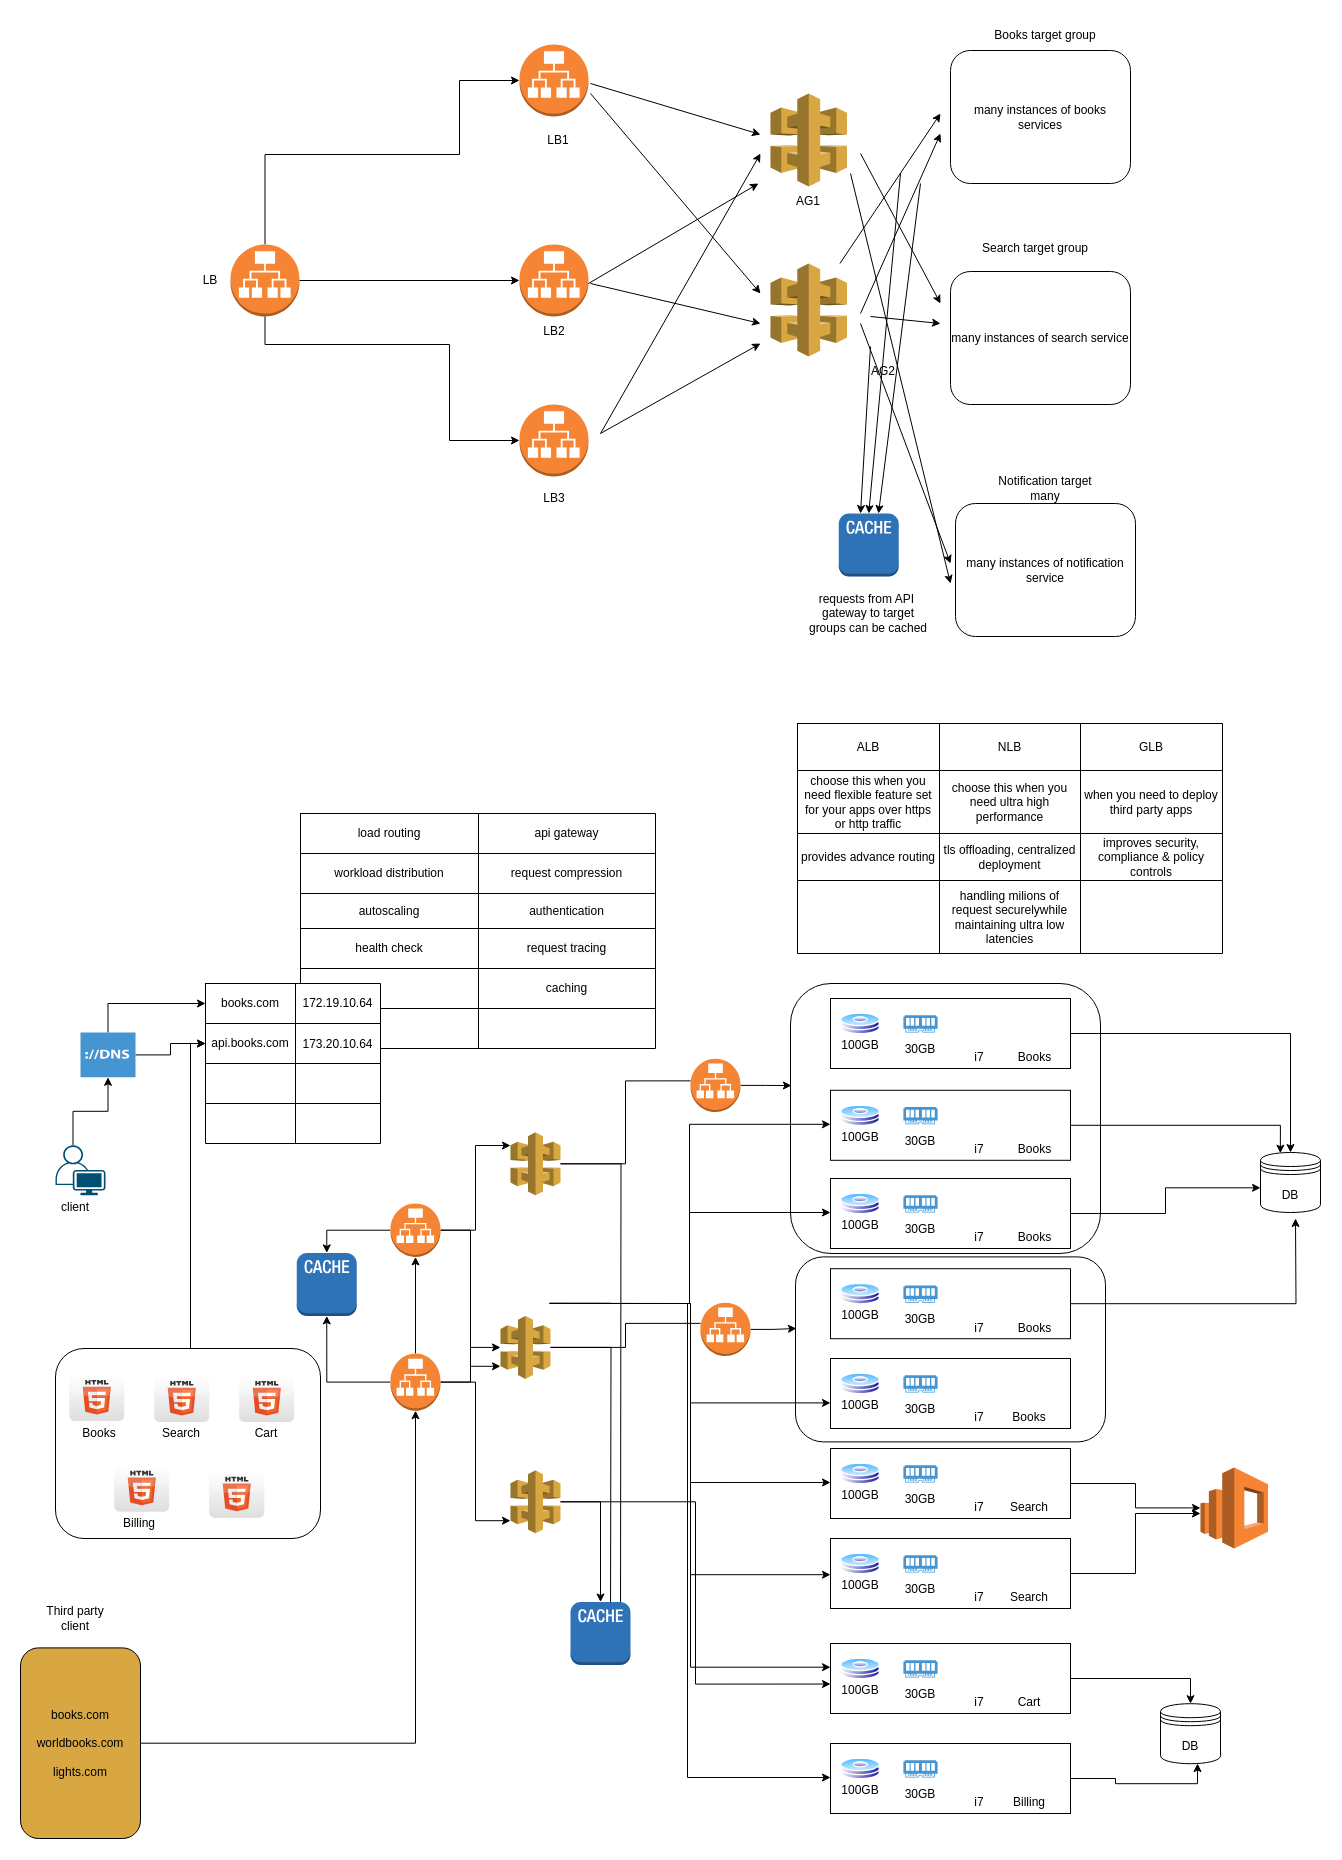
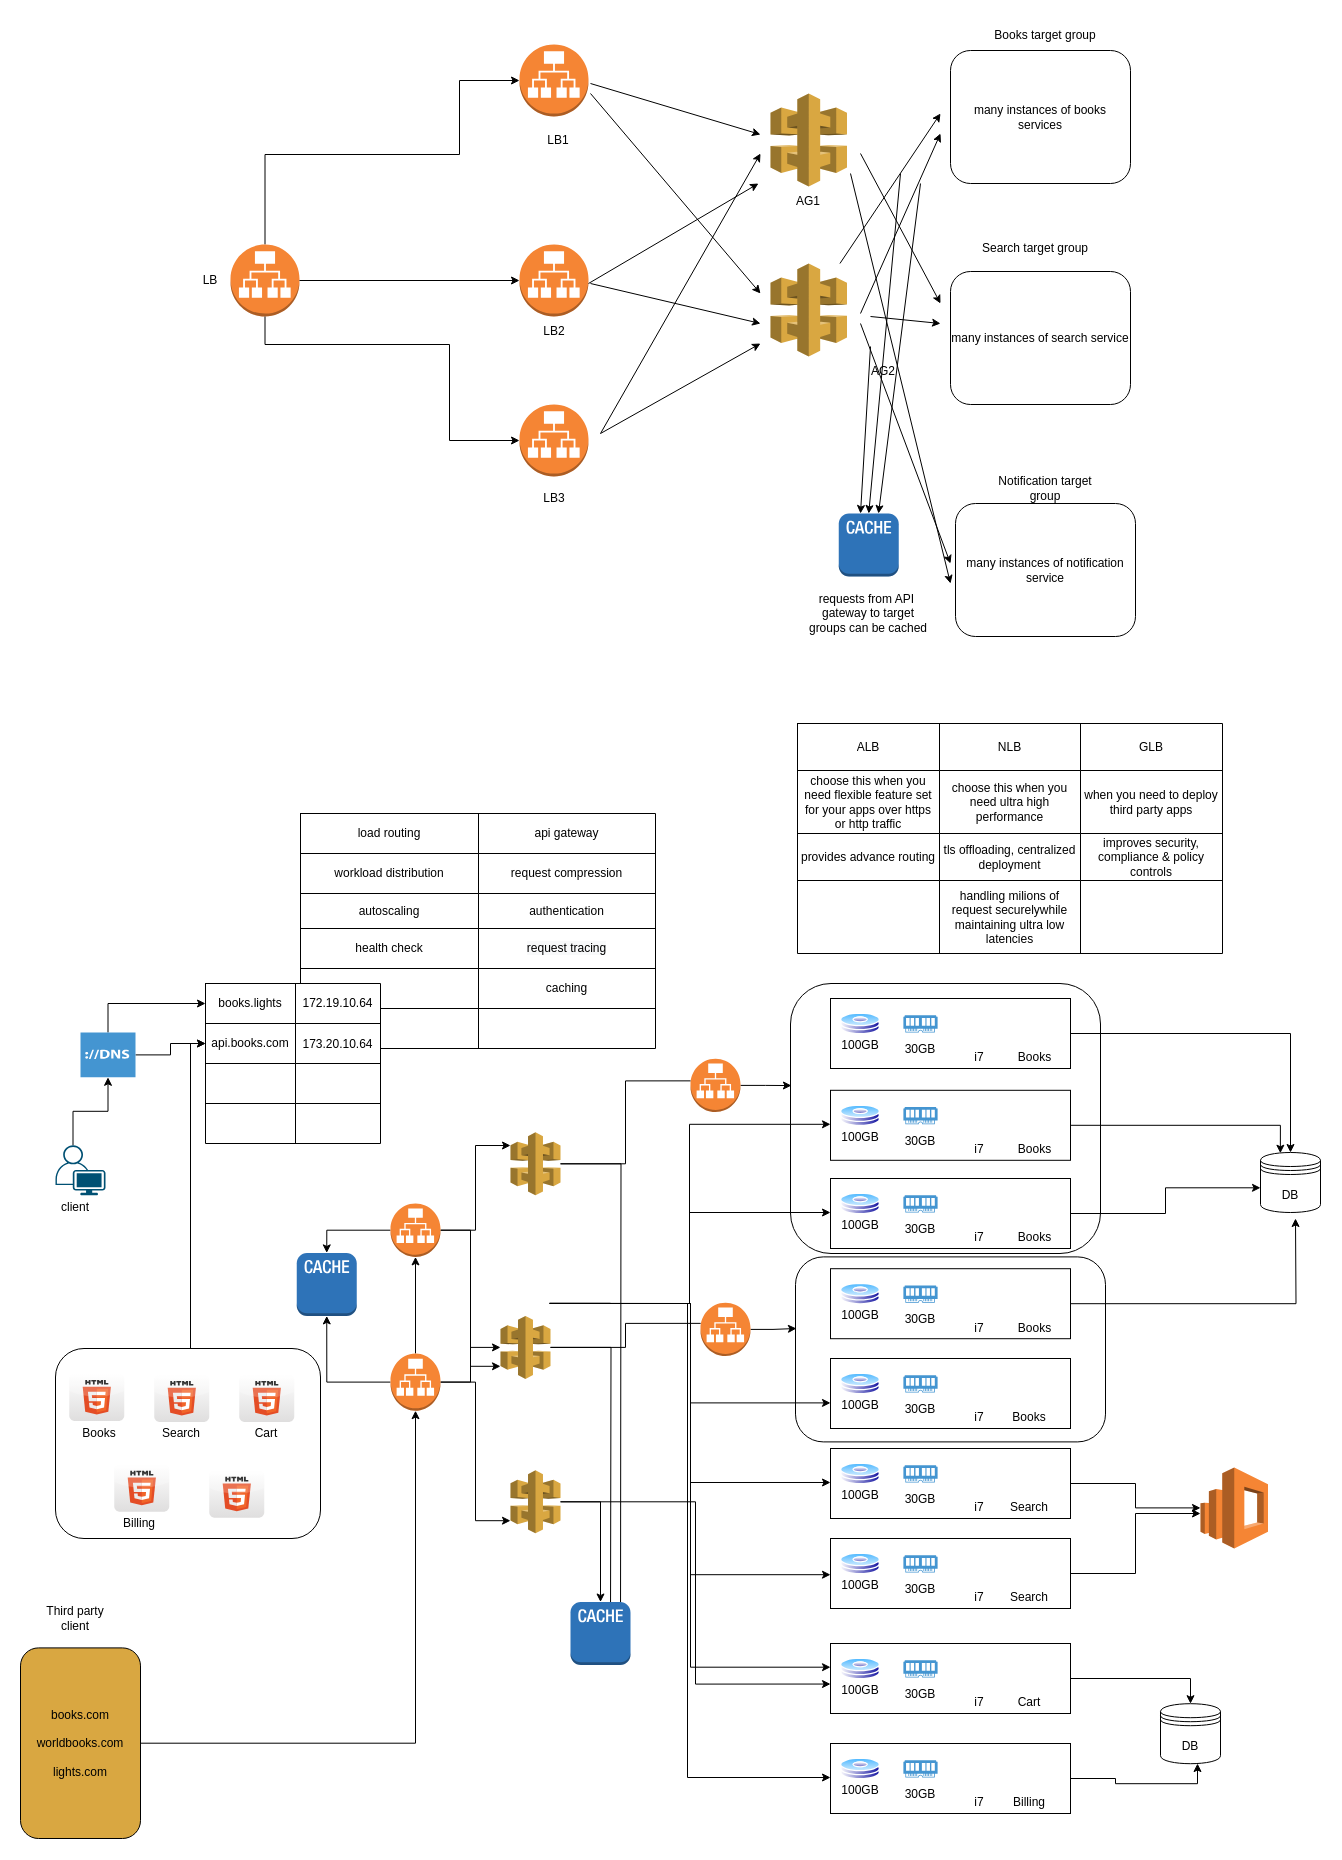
node "Notification target many": label "Notification target many" -> "Notification target group"
node "books.com": label "books.com" -> "books.lights"
